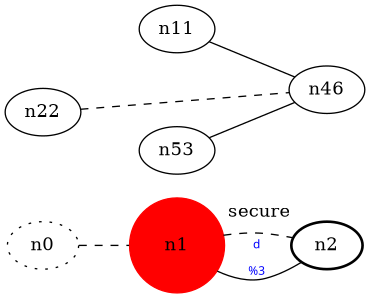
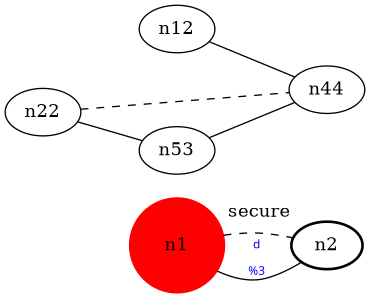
node "n11": label "n11" -> "n12"
node "n46": label "n46" -> "n44"
edge "n22" -- "n53": added
node "n0": removed
